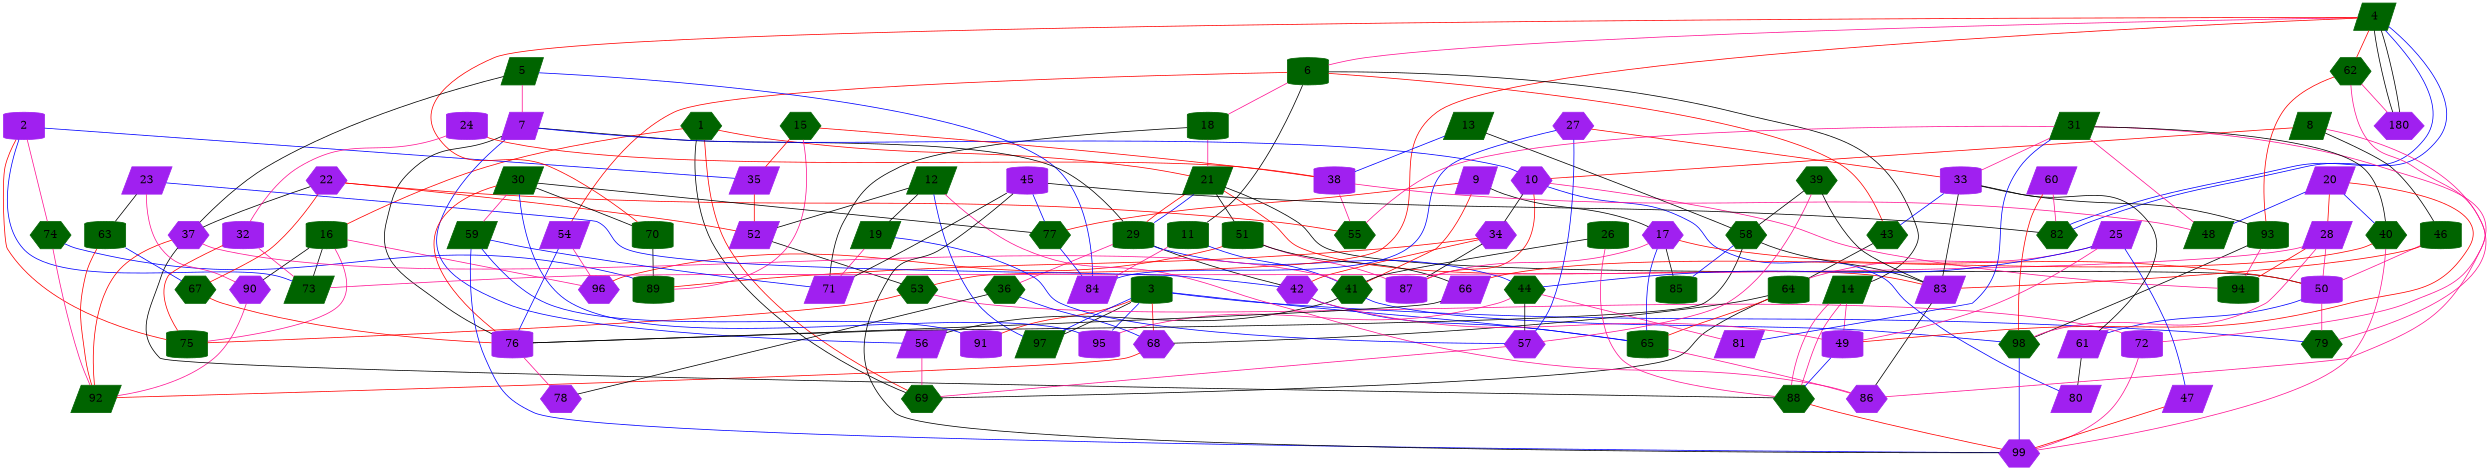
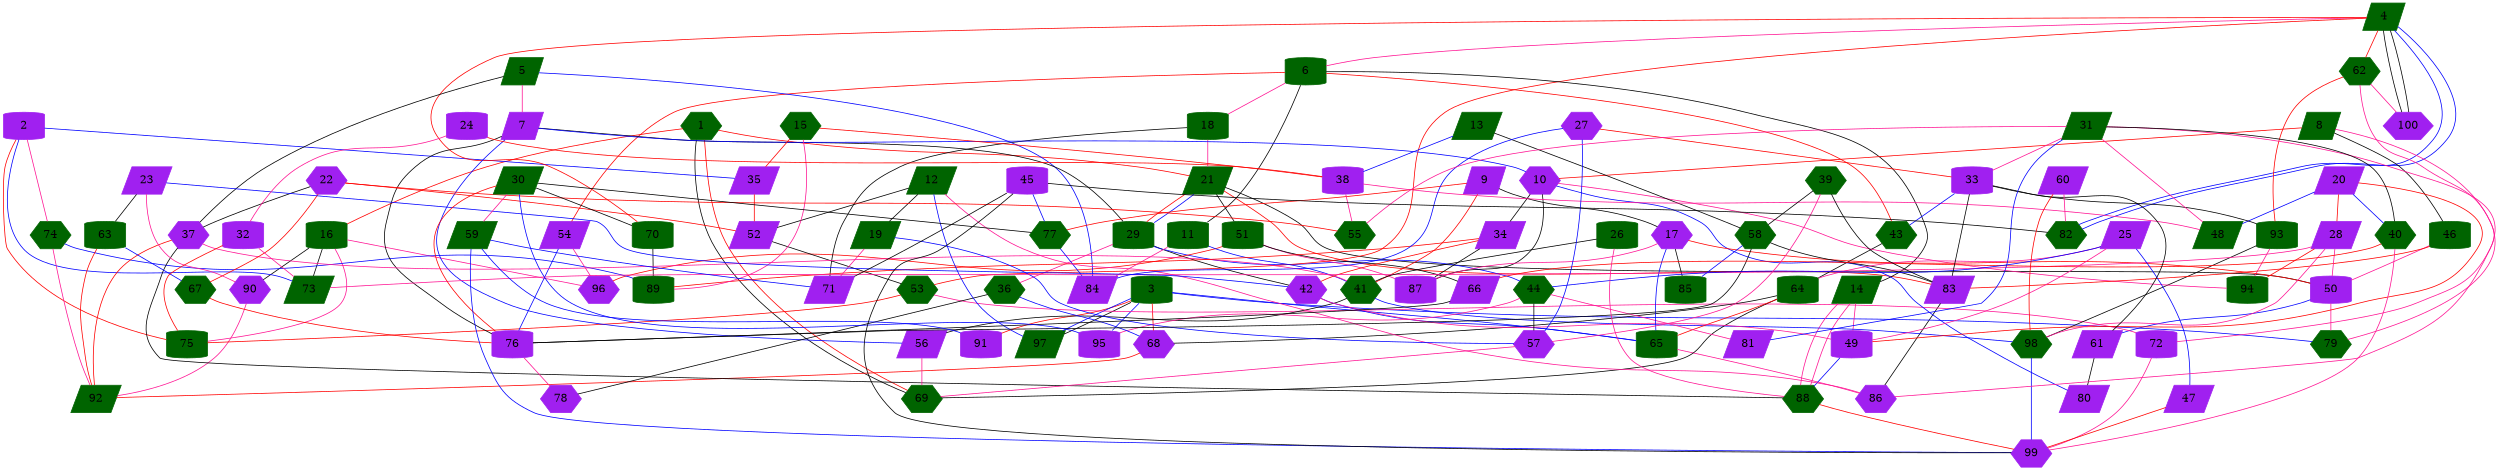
node "180": label "180" -> "100"
node "34": shape hexagon -> parallelogram
edge "10" -- "87": color red -> black
